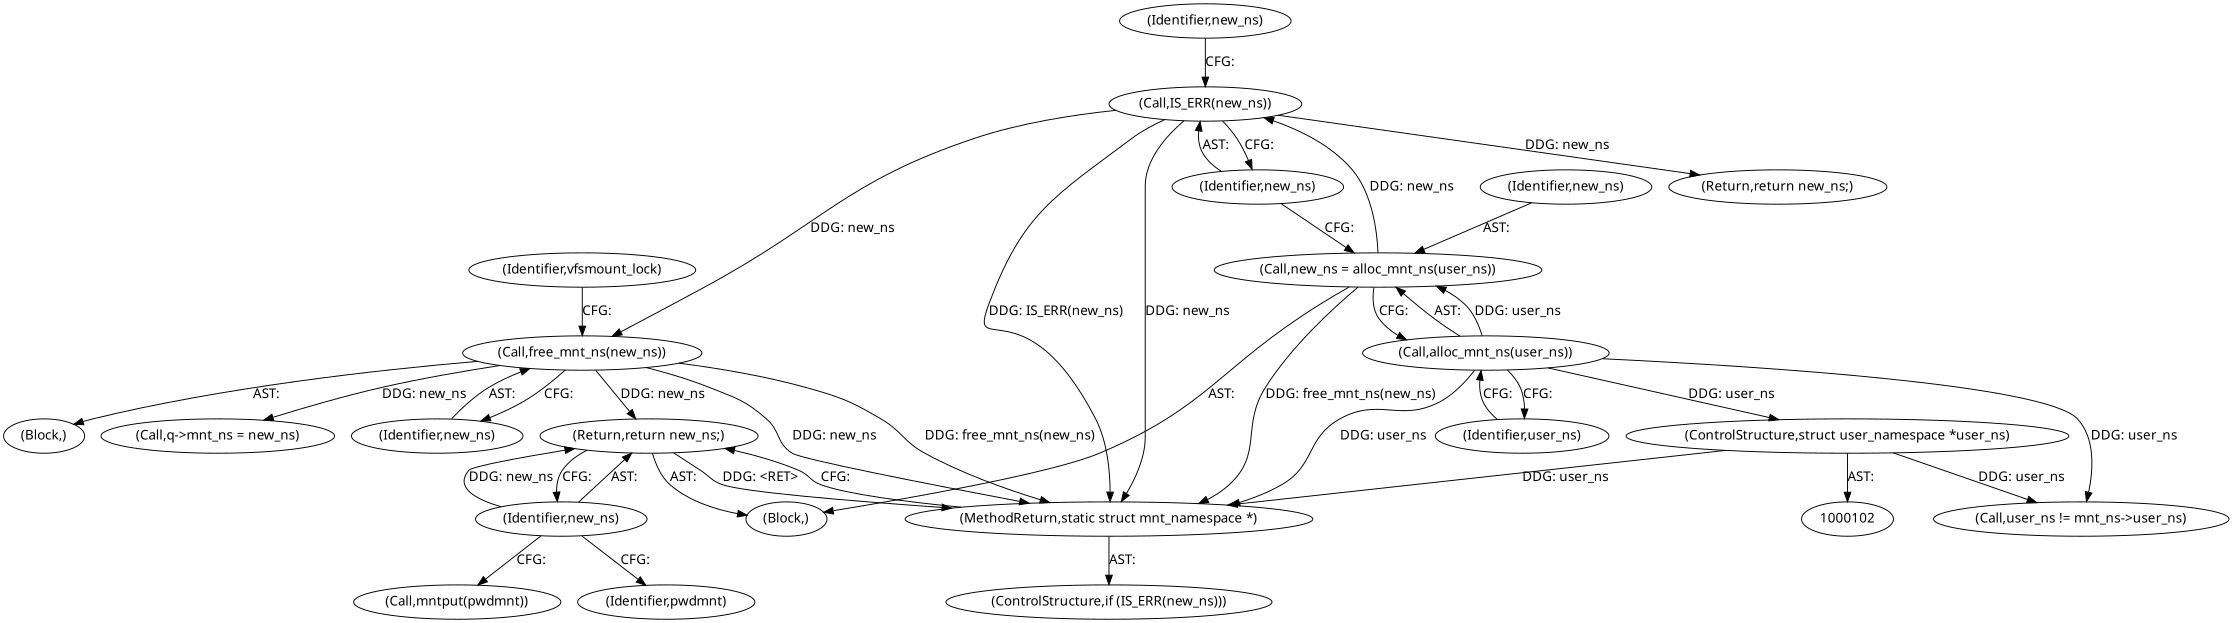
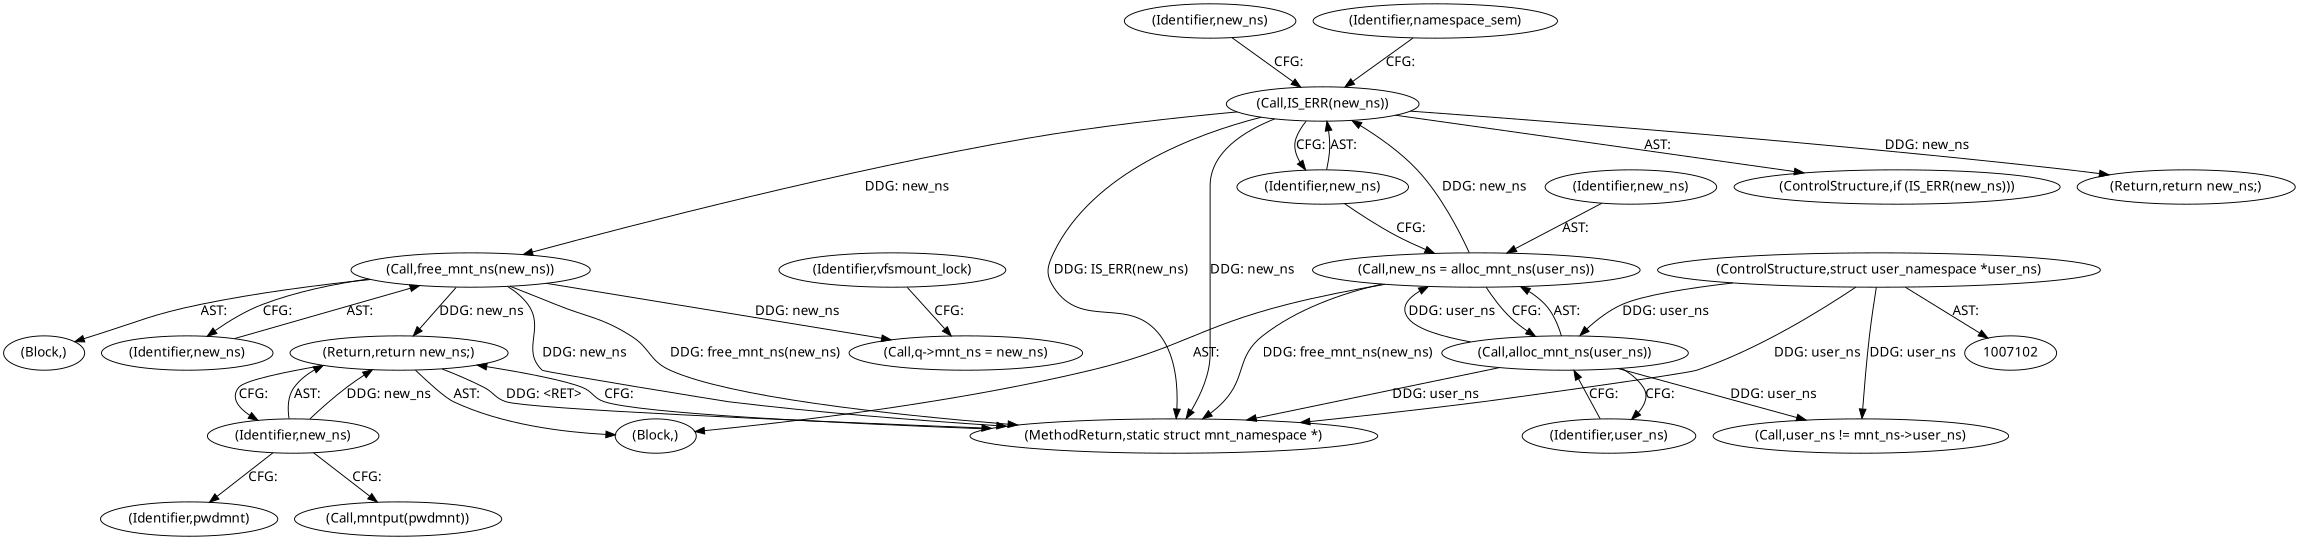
node "(Identifier,namespace_sem)": added
edge "(Identifier,vfsmount_lock)" -> "(Call,free_mnt_ns(new_ns))": now "(Identifier,vfsmount_lock)" -> "(Call,q->mnt_ns = new_ns)"
edge "(Call,alloc_mnt_ns(user_ns))" -> "(ControlStructure,struct user_namespace *user_ns)": reversed
node "1000102": label "1000102" -> "1007102"
edge "(MethodReturn,static struct mnt_namespace *)" -> "(ControlStructure,if (IS_ERR(new_ns)))": now "(Call,IS_ERR(new_ns))" -> "(ControlStructure,if (IS_ERR(new_ns)))"
